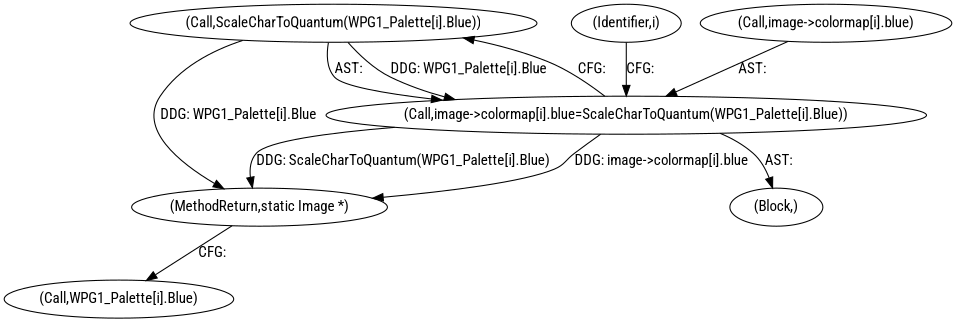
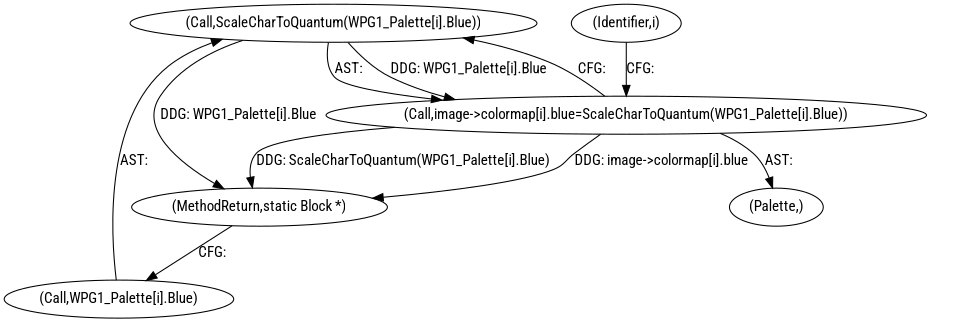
node "(Call,image->colormap[i].blue)": removed
edge "(Call,WPG1_Palette[i].Blue)" -> "(Call,ScaleCharToQuantum(WPG1_Palette[i].Blue))": added, label "AST:"
node "(MethodReturn,static Image *)": label "(MethodReturn,static Image *)" -> "(MethodReturn,static Block *)"
node "(Block,)": label "(Block,)" -> "(Palette,)"
